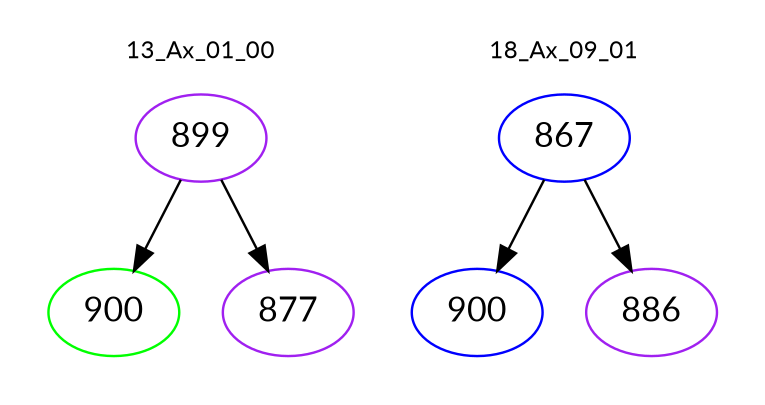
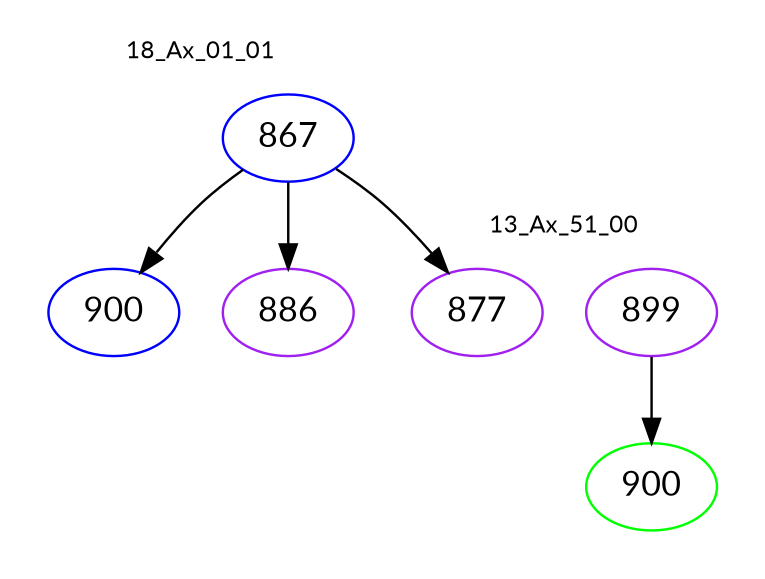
cluster "13_Ax_01_00": label "13_Ax_01_00" -> "13_Ax_51_00"
cluster "18_Ax_09_01": label "18_Ax_09_01" -> "18_Ax_01_01"
edge "899" -> "877": now "867" -> "877"
